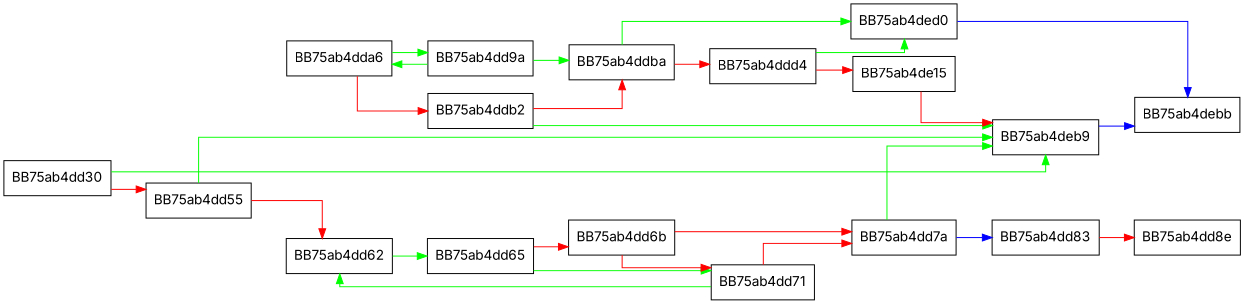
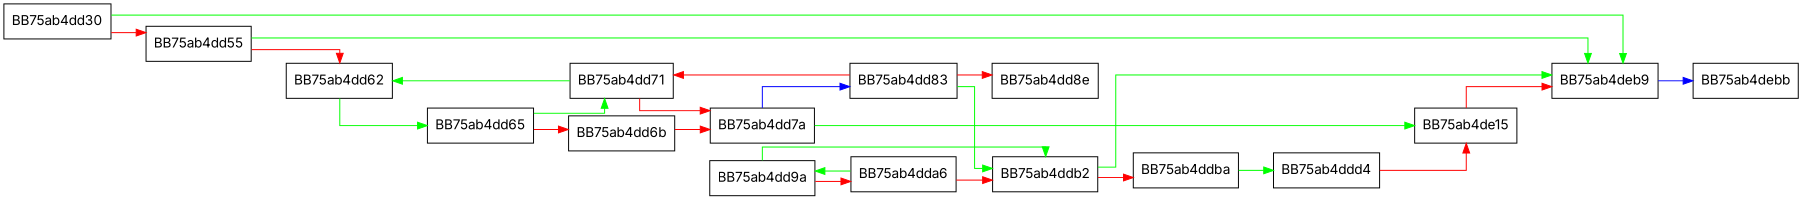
node "BB75ab4ded0": removed
edge "BB75ab4dd9a" -> "BB75ab4ddba": now "BB75ab4dd9a" -> "BB75ab4ddb2"
edge "BB75ab4dd9a" -> "BB75ab4dda6": color green -> red
edge "BB75ab4ddba" -> "BB75ab4ddd4": color red -> green
edge "BB75ab4dd83" -> "BB75ab4ddb2": added
edge "BB75ab4dd7a" -> "BB75ab4deb9": now "BB75ab4dd7a" -> "BB75ab4de15"
edge "BB75ab4dd6b" -> "BB75ab4dd71": now "BB75ab4dd83" -> "BB75ab4dd71"
